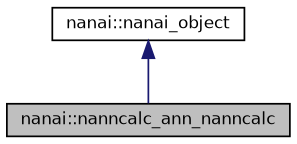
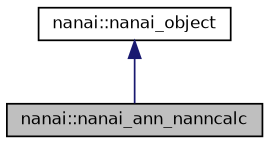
node "nanai::nanncalc_ann_nanncalc": label "nanai::nanncalc_ann_nanncalc" -> "nanai::nanai_ann_nanncalc"
